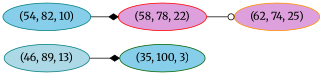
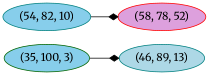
node "(58, 78, 22)": label "(58, 78, 22)" -> "(58, 78, 52)"
node "(62, 74, 25)": removed
edge "(46, 89, 13)" -> "(35, 100, 3)": reversed
